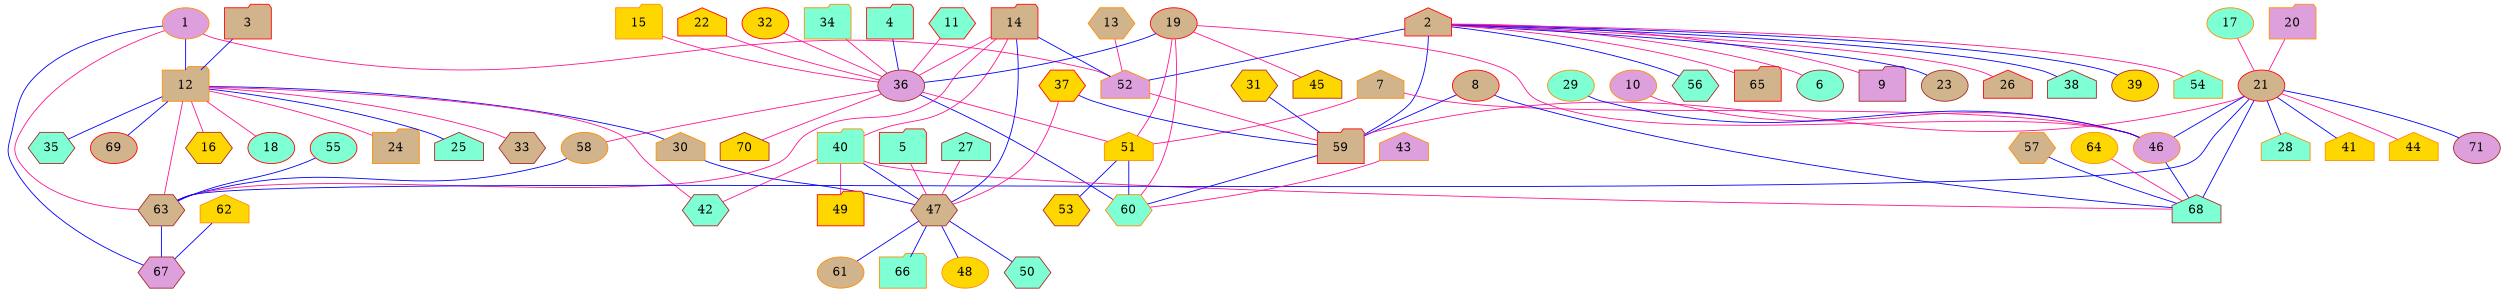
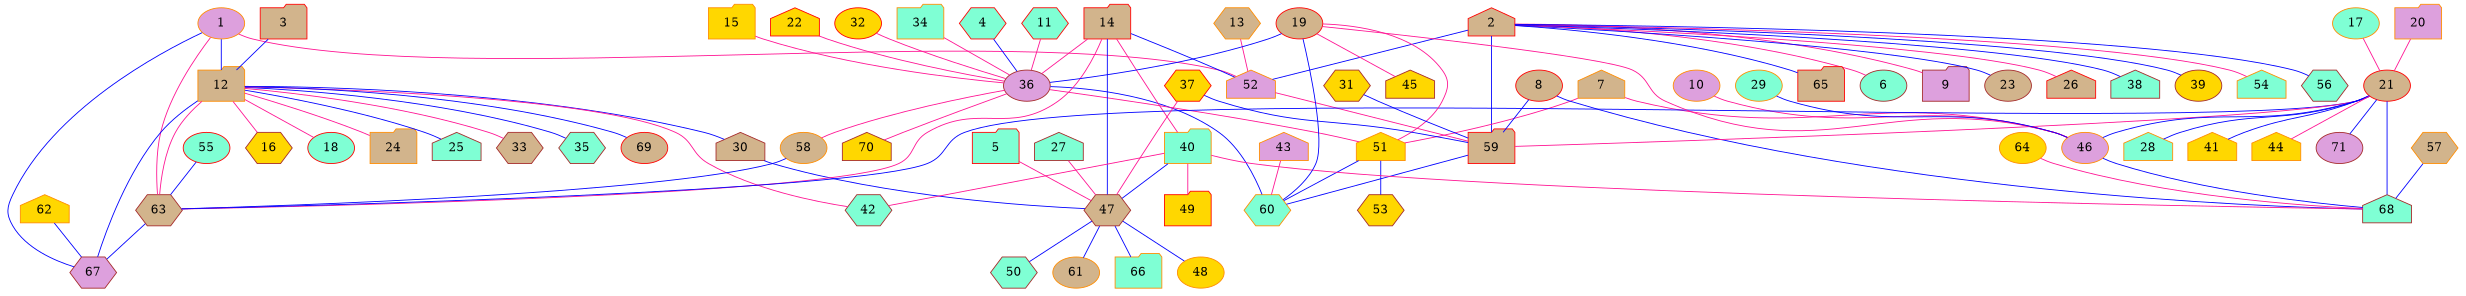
node "4": shape folder -> hexagon
edge "2" -- "65": color deeppink -> blue
edge "19" -- "60": color deeppink -> blue
node "30": color darkorange -> brown
edge "12" -- "67": added
